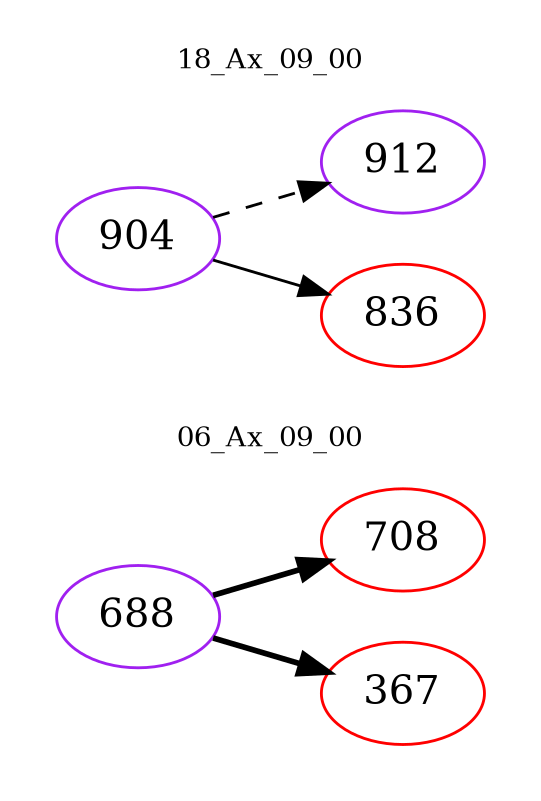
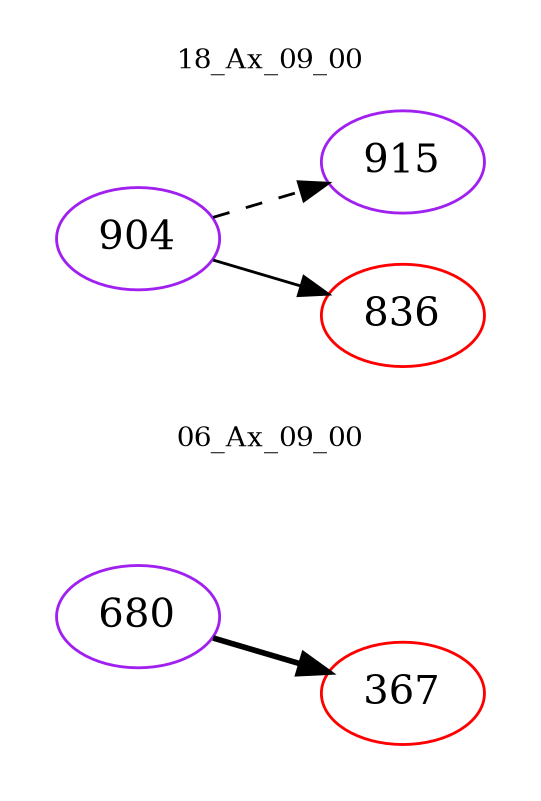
node "912": label "912" -> "915"
node "708": removed
node "688": label "688" -> "680"
